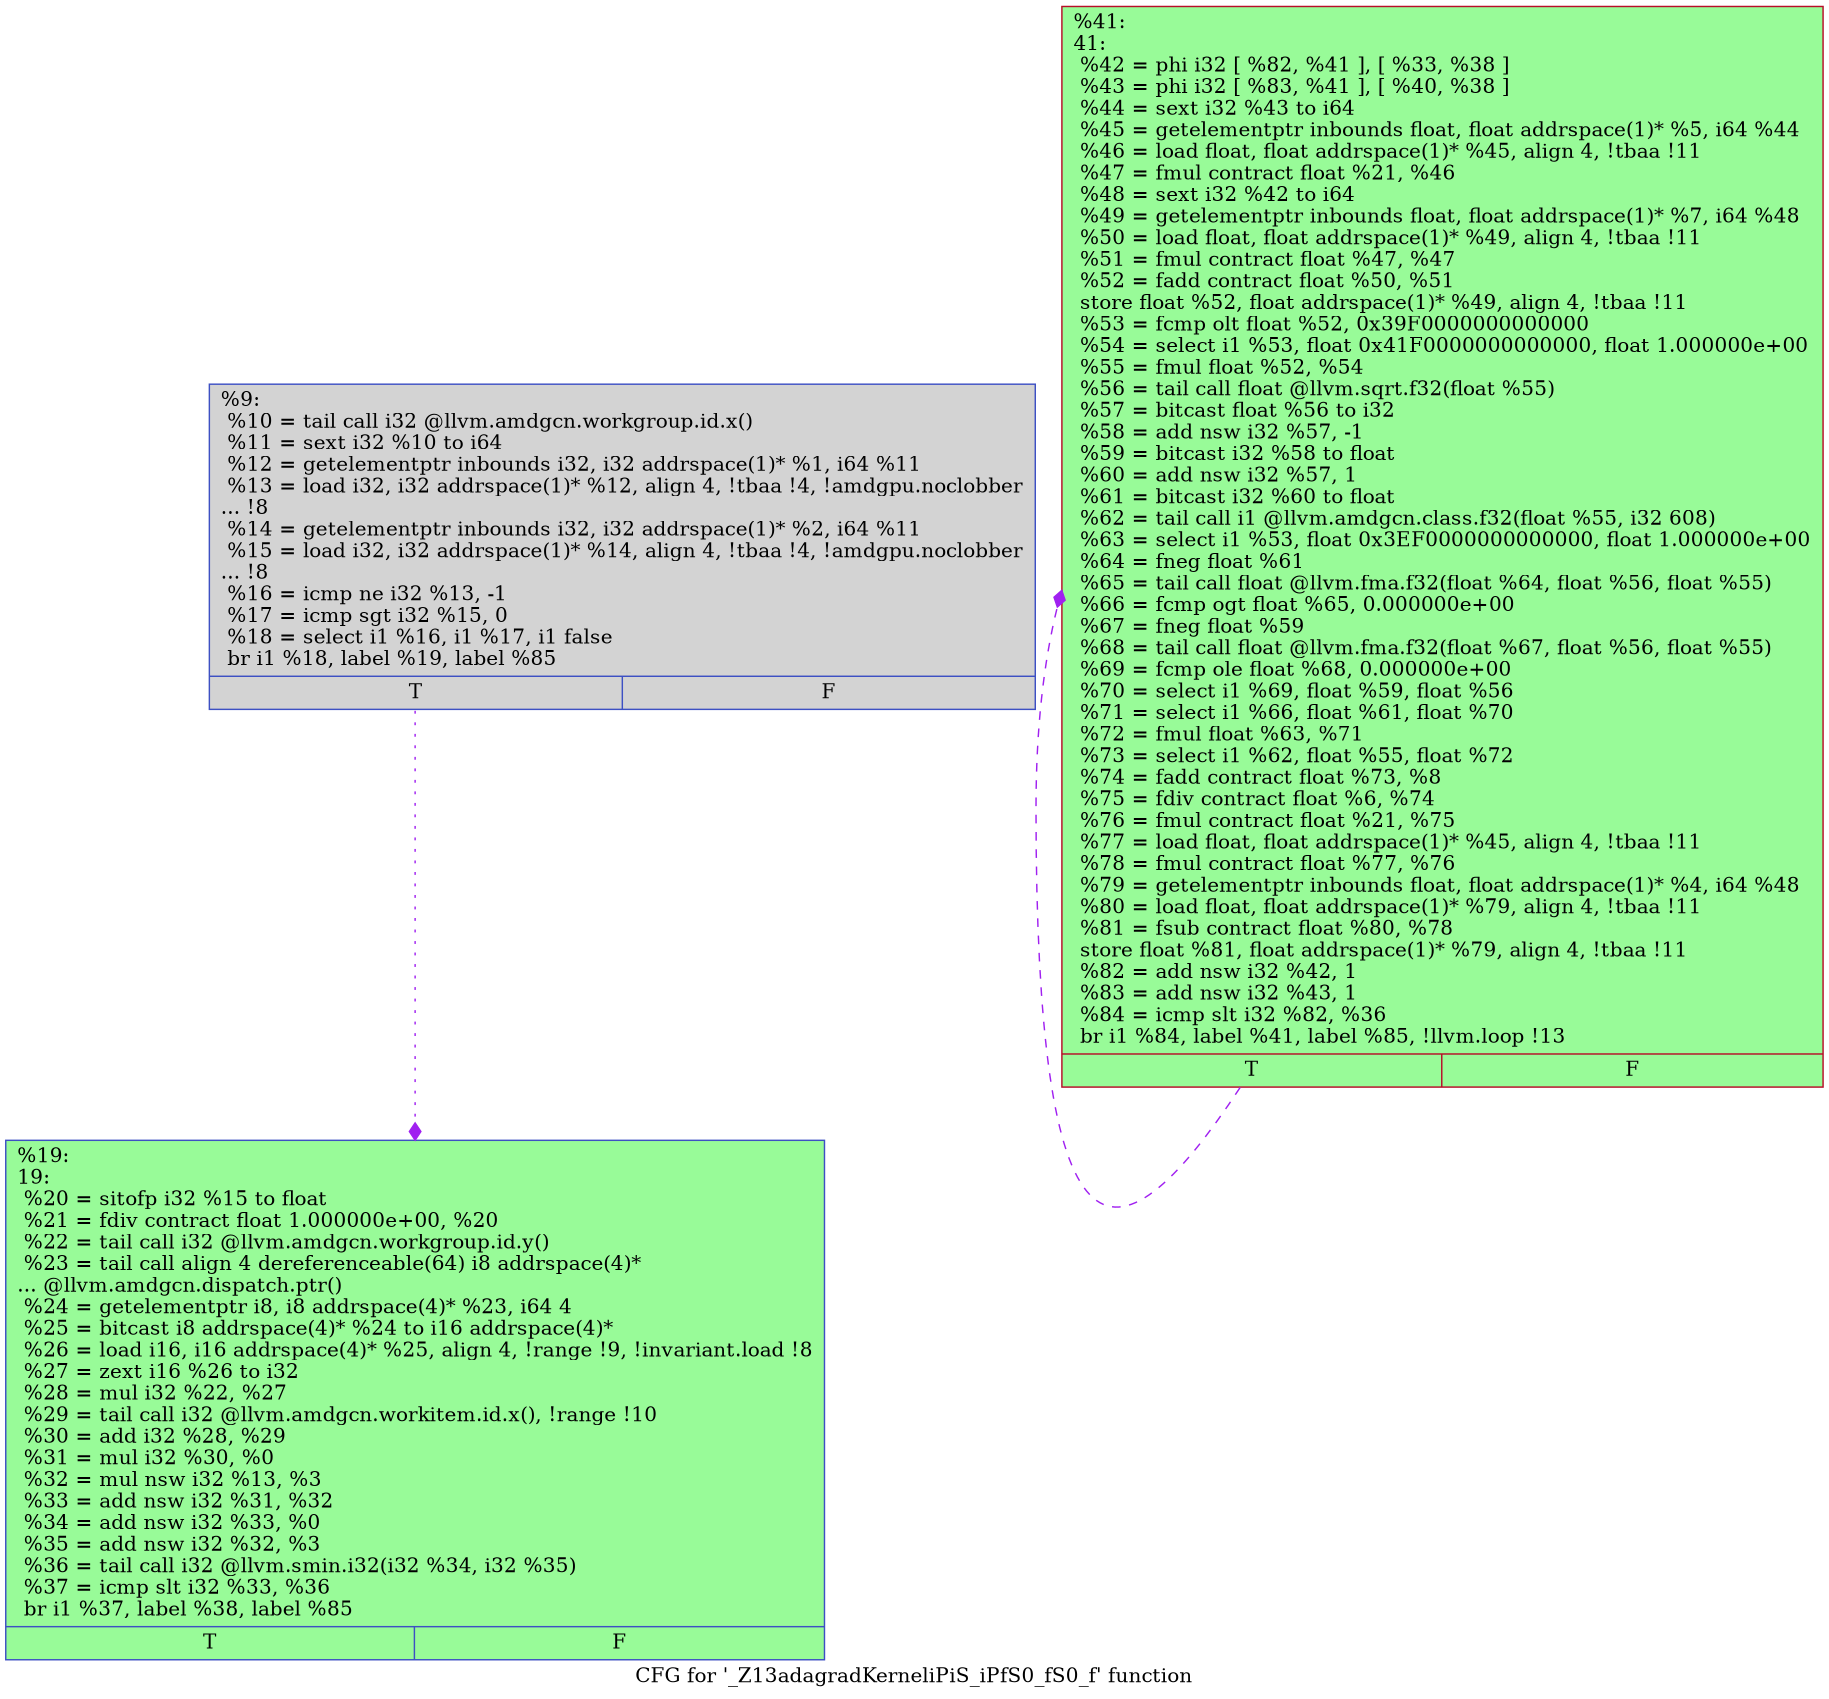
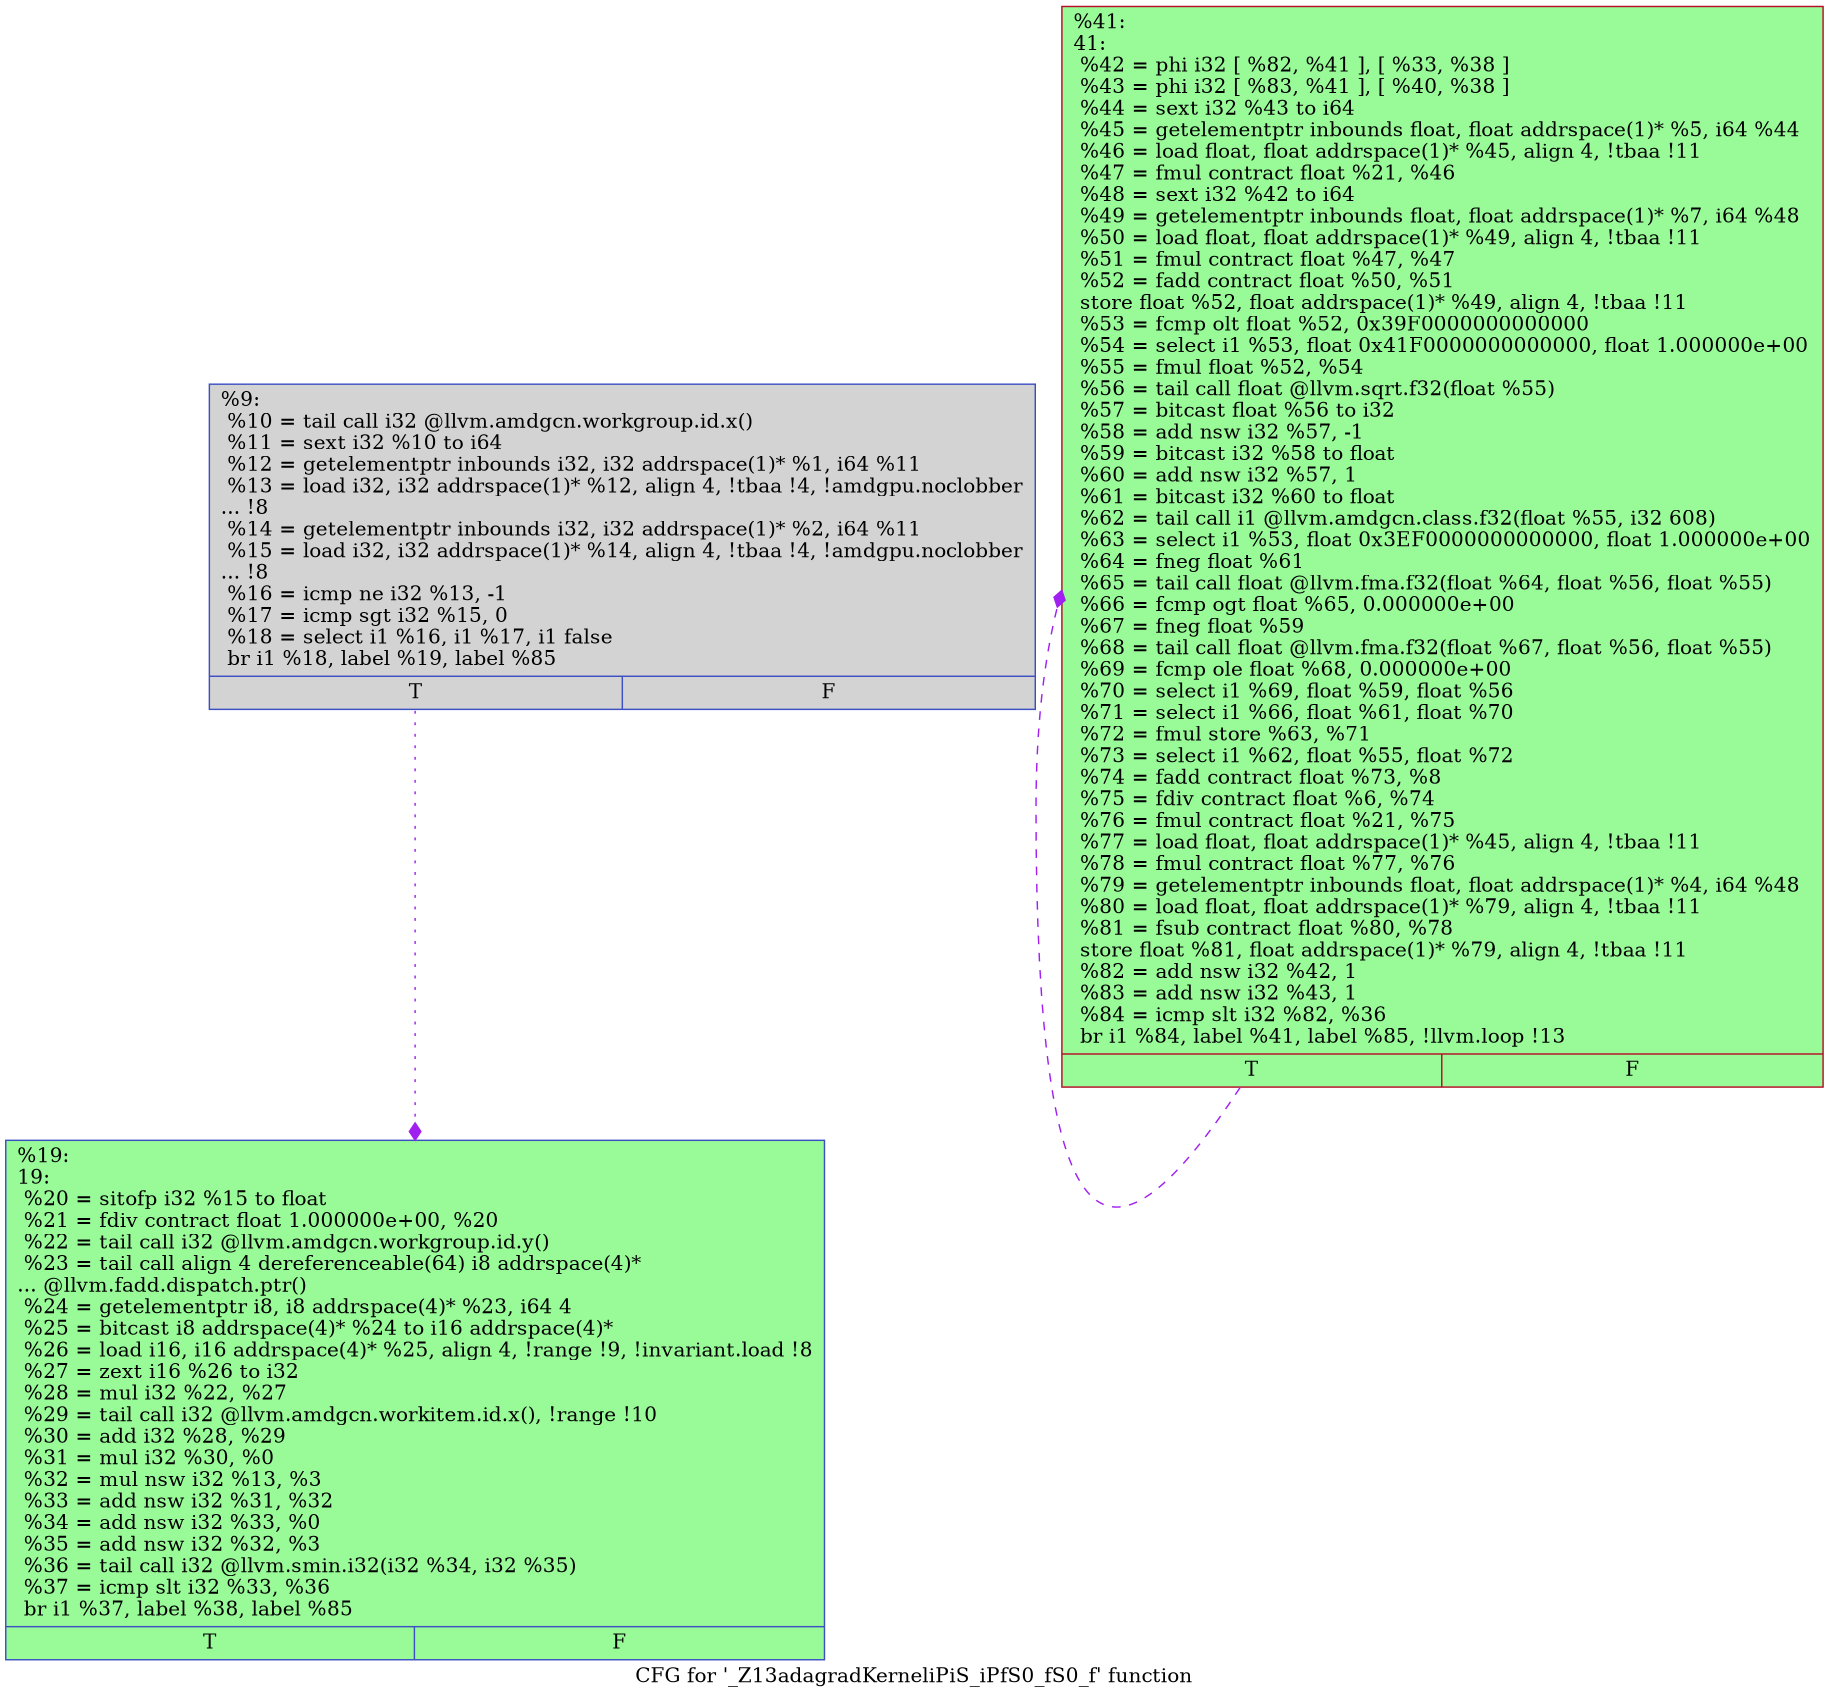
node "%41:": text "%72 = fmul float %63, %71" -> "%72 = fmul store %63, %71"
node "%19:": text "... @llvm.amdgcn.dispatch.ptr()" -> "... @llvm.fadd.dispatch.ptr()"
